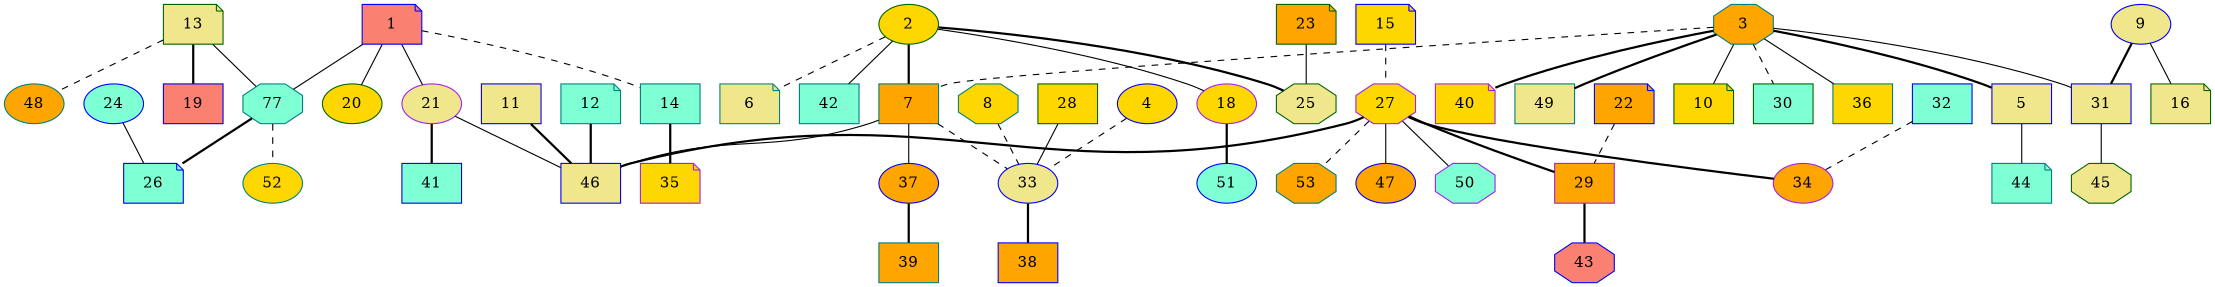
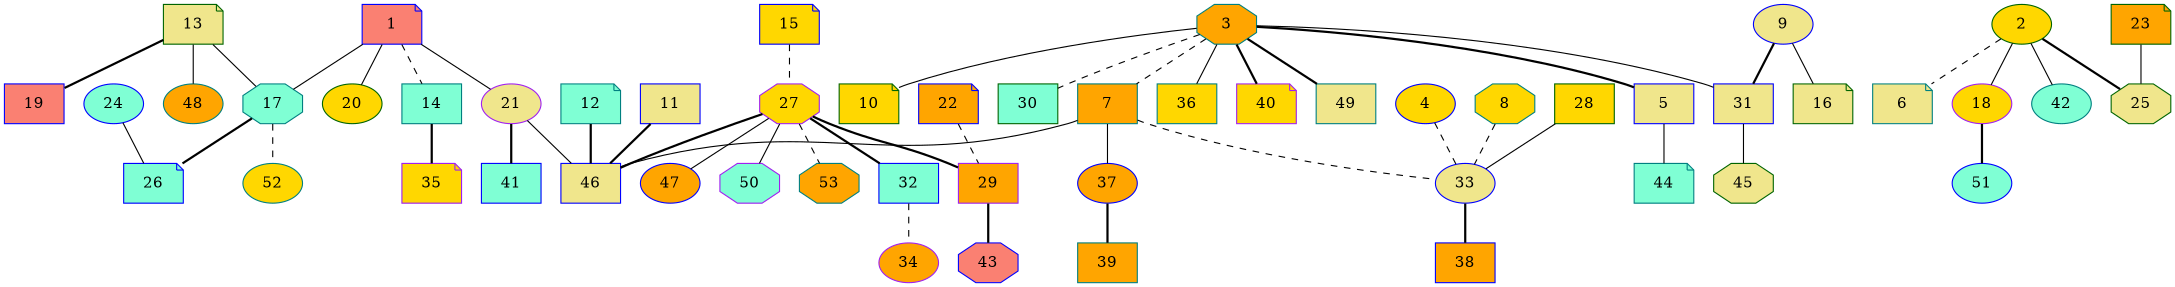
edge "2" -- "7": removed
edge "13" -- "48": style dashed -> solid
node "77": label "77" -> "17"
node "42": shape box -> ellipse
edge "27" -- "34": now "27" -- "32"
